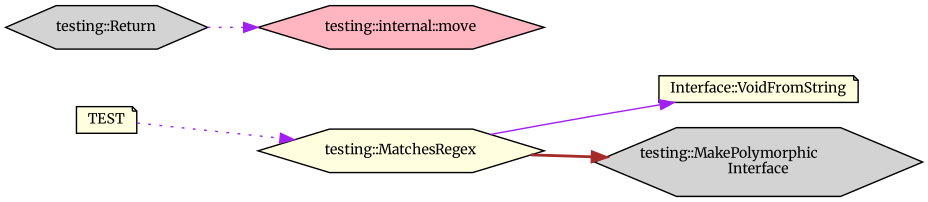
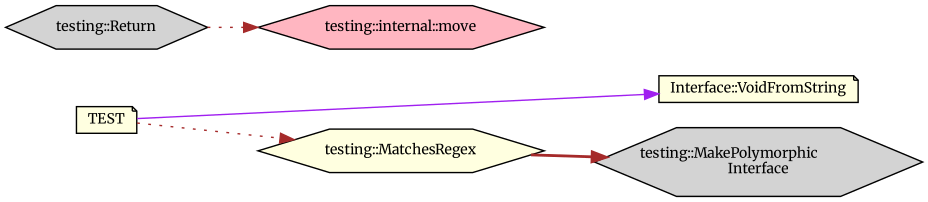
edge "testing::Return" -> "testing::internal::move": color purple -> brown
edge "testing::MatchesRegex" -> "Interface::VoidFromString": now "TEST" -> "Interface::VoidFromString"
edge "TEST" -> "testing::MatchesRegex": color purple -> brown
